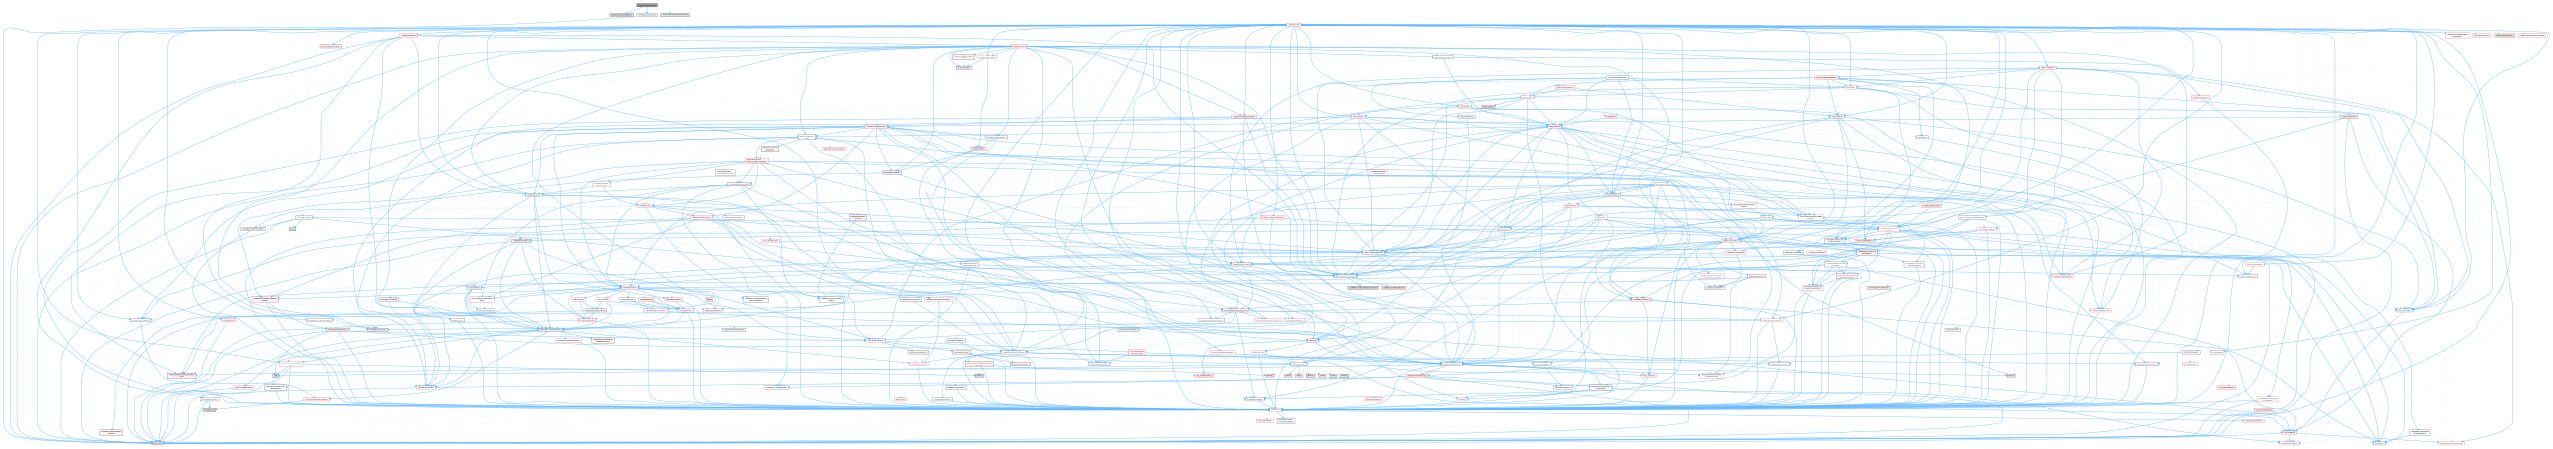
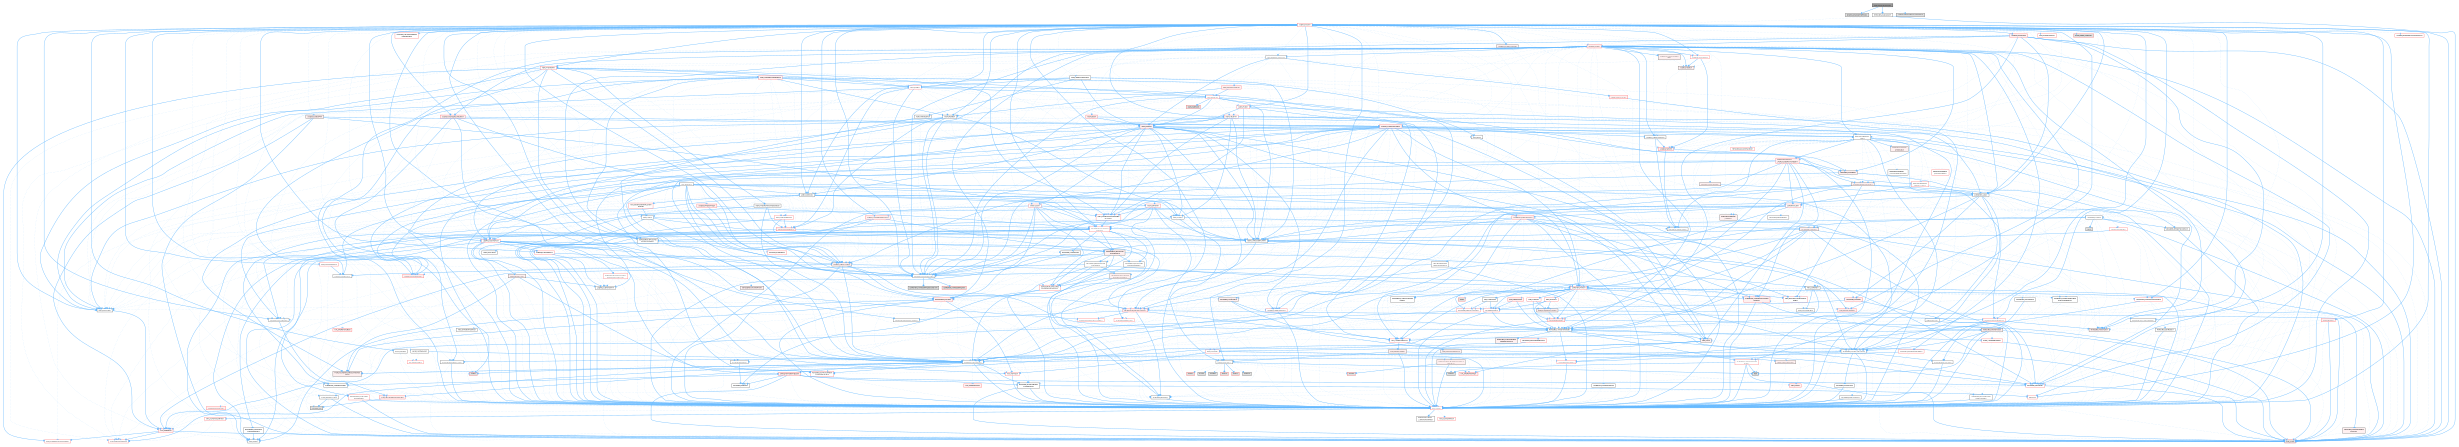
node "Containers/SortedMap.h": added
edge "Templates/Function.h" -> "Math/UnrealMathUtility.h": style dotted -> bold
edge "Logging/LogMacros.h" -> "Misc/Build.h": removed
node "ProfilingDebugging /MemoryTrace.h": removed
